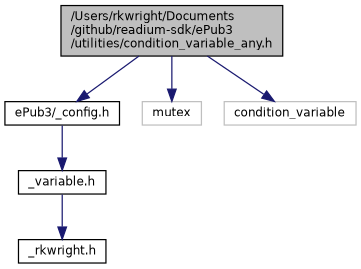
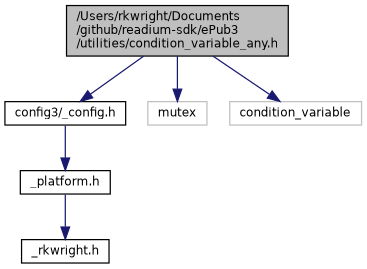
node "ePub3/_config.h": label "ePub3/_config.h" -> "config3/_config.h"
node "_variable.h": label "_variable.h" -> "_platform.h"
